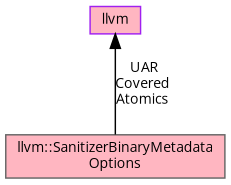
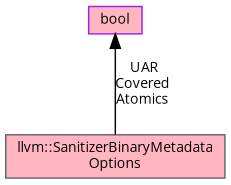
node "llvm": label "llvm" -> "bool"
